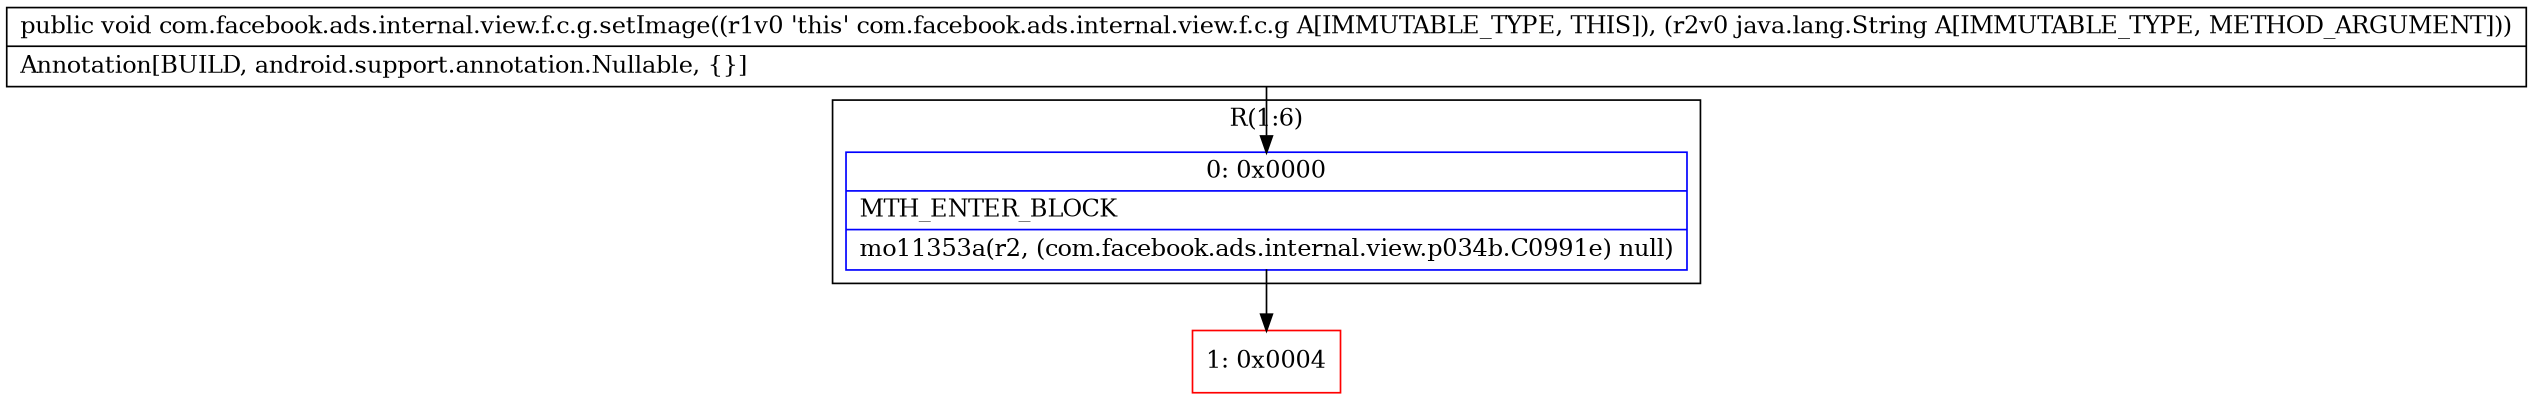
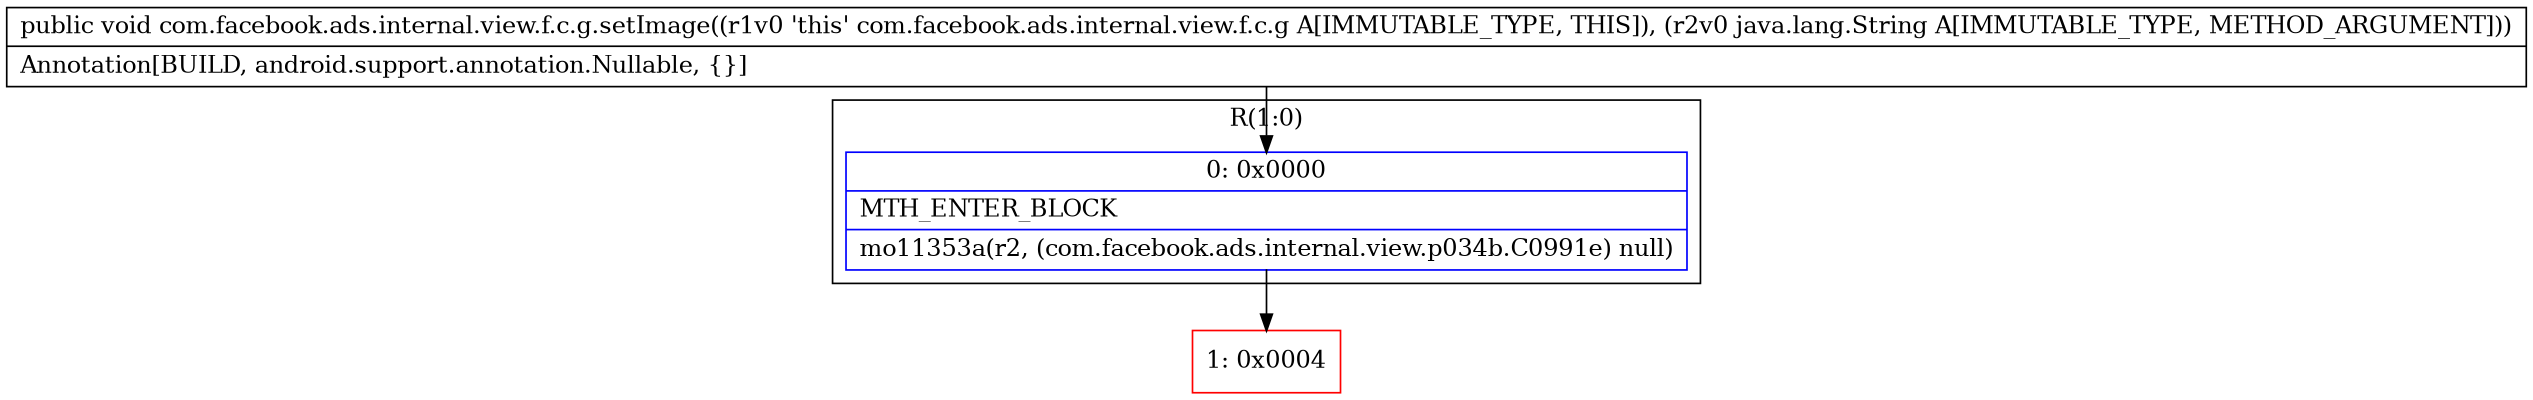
cluster "R(1:6)": label "R(1:6)" -> "R(1:0)"
